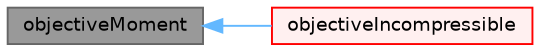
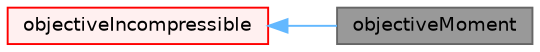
edge "objectiveIncompressible" -> "objectiveMoment": reversed
